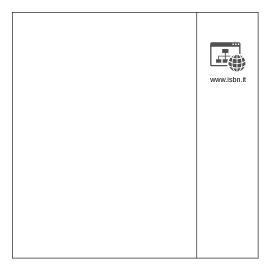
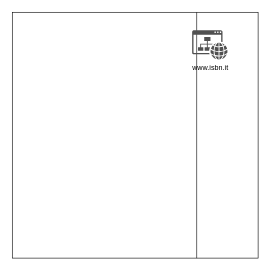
node "www.isbn.it": moved (228, 57) -> (210, 45)
